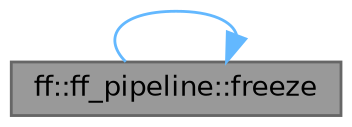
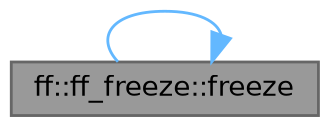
node "ff::ff_pipeline::freeze": label "ff::ff_pipeline::freeze" -> "ff::ff_freeze::freeze"
